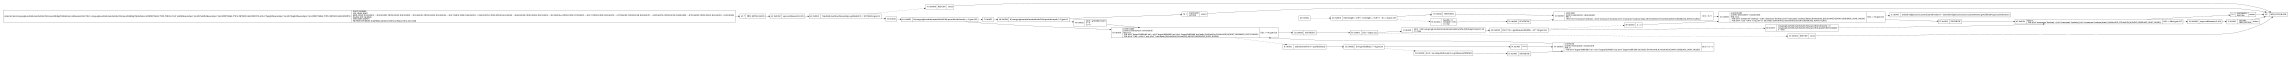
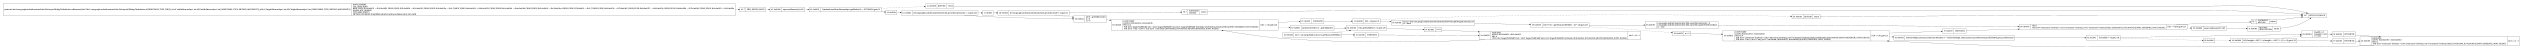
edge "46: 0x0011" -> "50: 0x0021": now "46: 0x0011" -> "49: 0x001a"
node "62: 0x0062": added
edge "52: 0x002b" -> "53: 0x002d": reversed
